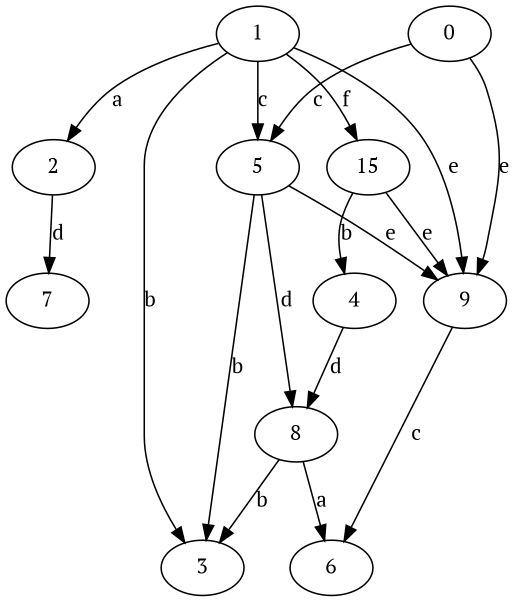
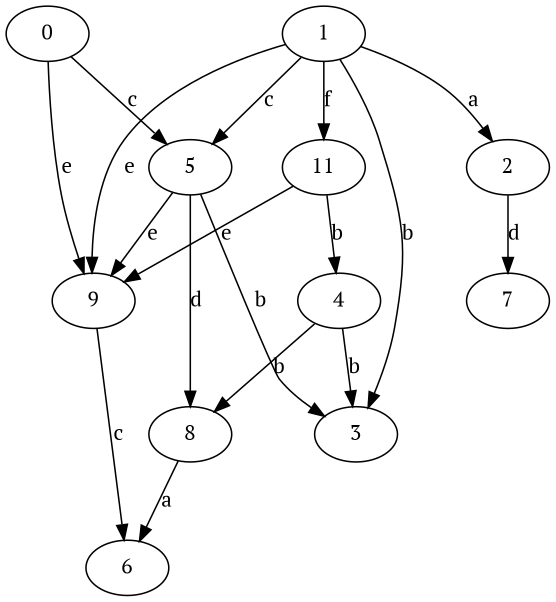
node "15": label "15" -> "11"
edge "4" -> "8": label "d" -> "b"
edge "8" -> "3": now "4" -> "3"
